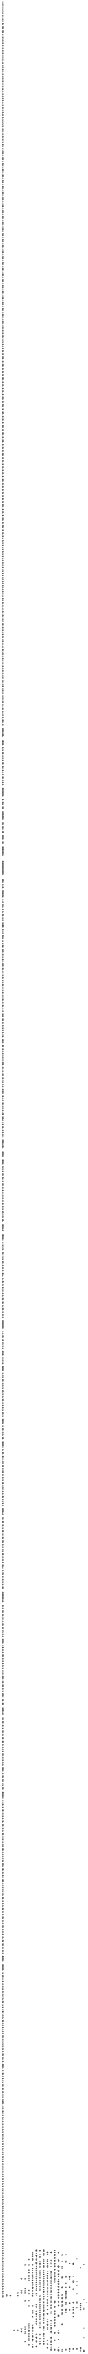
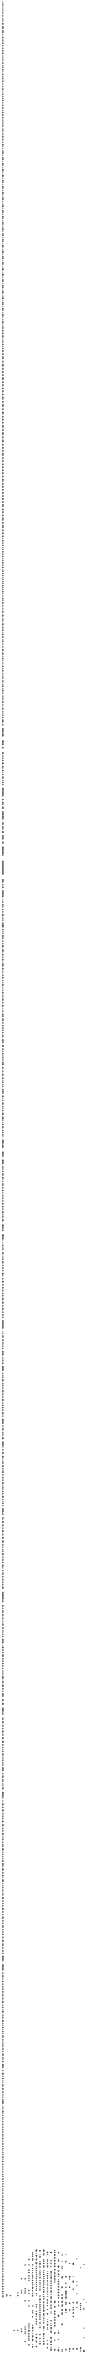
node "# 0x3963 JUMPDEST PUSHX MemData MLOAD SUB REVERT": removed
